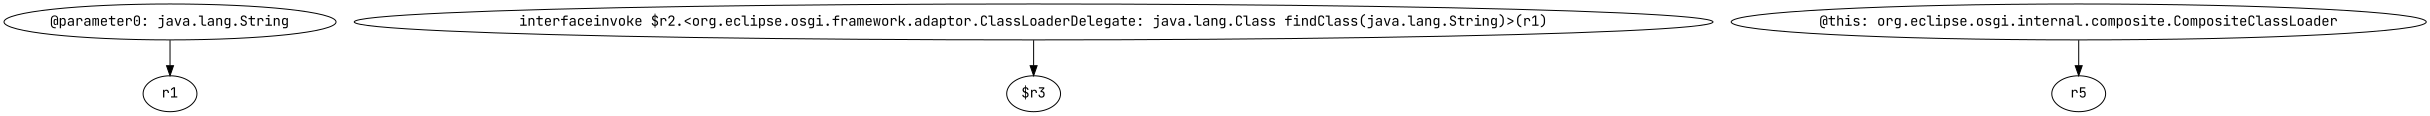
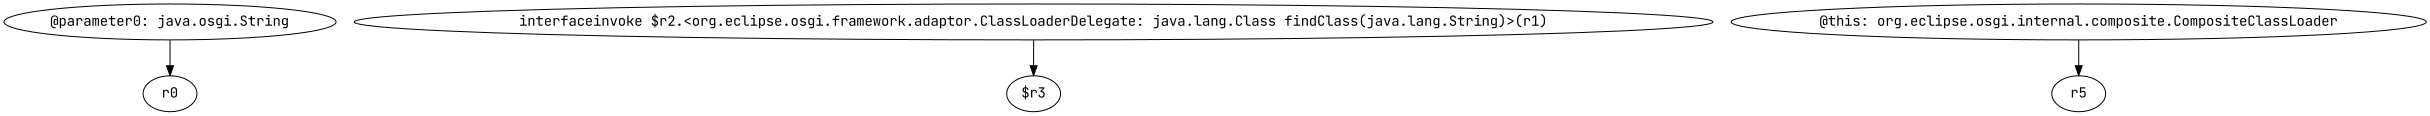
node "@parameter0: java.lang.String": label "@parameter0: java.lang.String" -> "@parameter0: java.osgi.String"
node "r1": label "r1" -> "r0"
